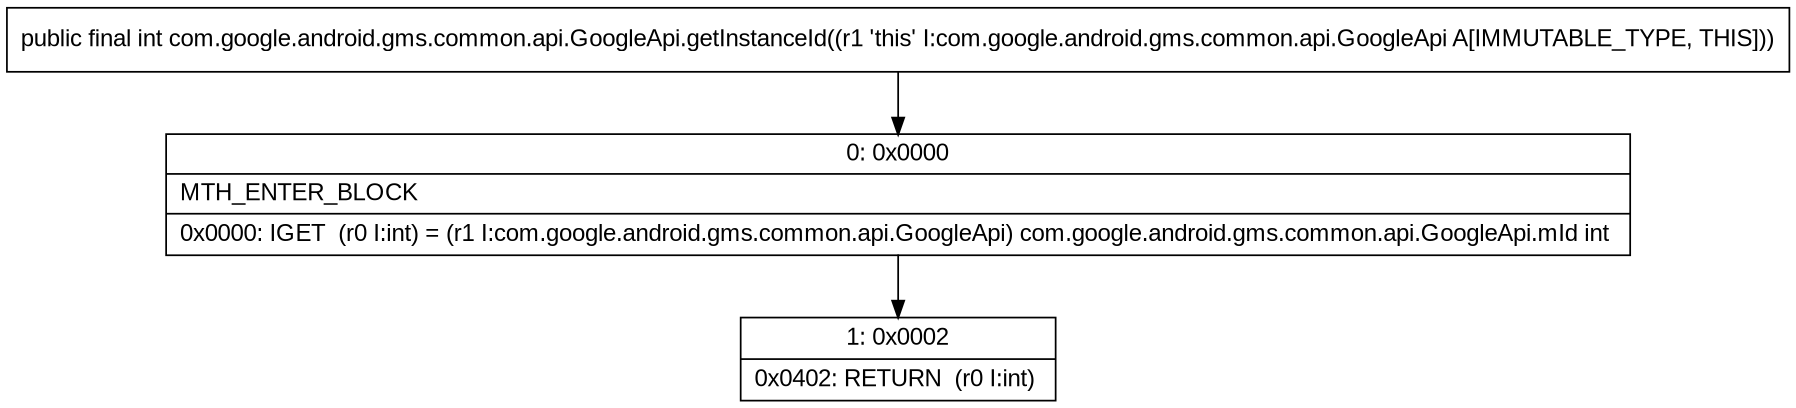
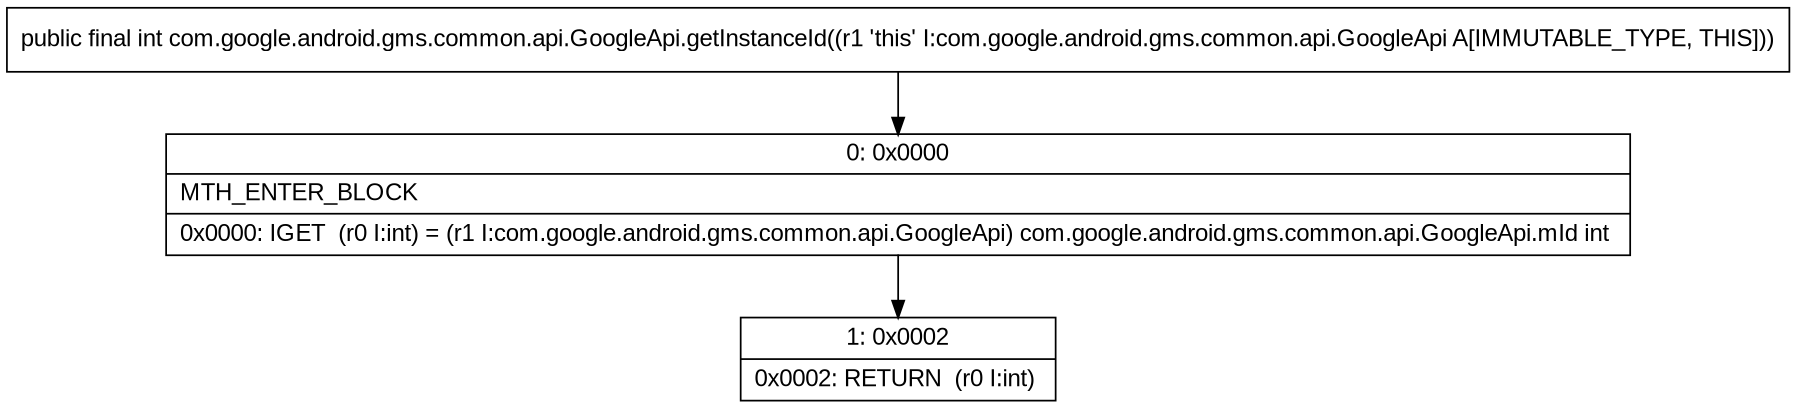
node "1: 0x0002": text "0x0402: RETURN  (r0 I:int)" -> "0x0002: RETURN  (r0 I:int)"
